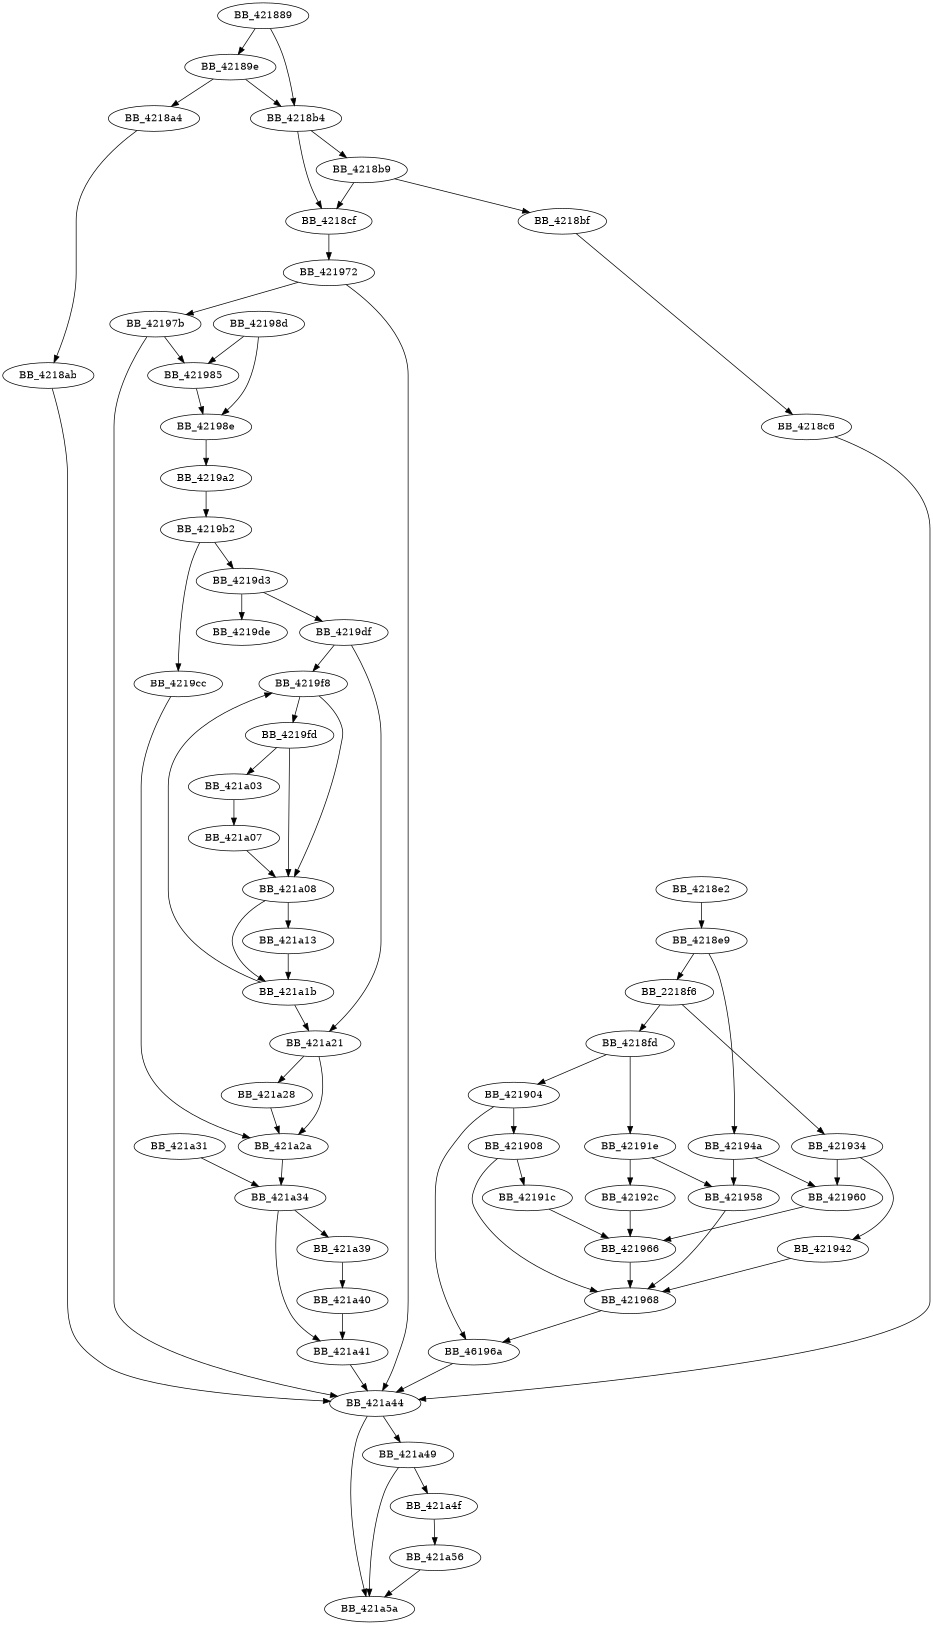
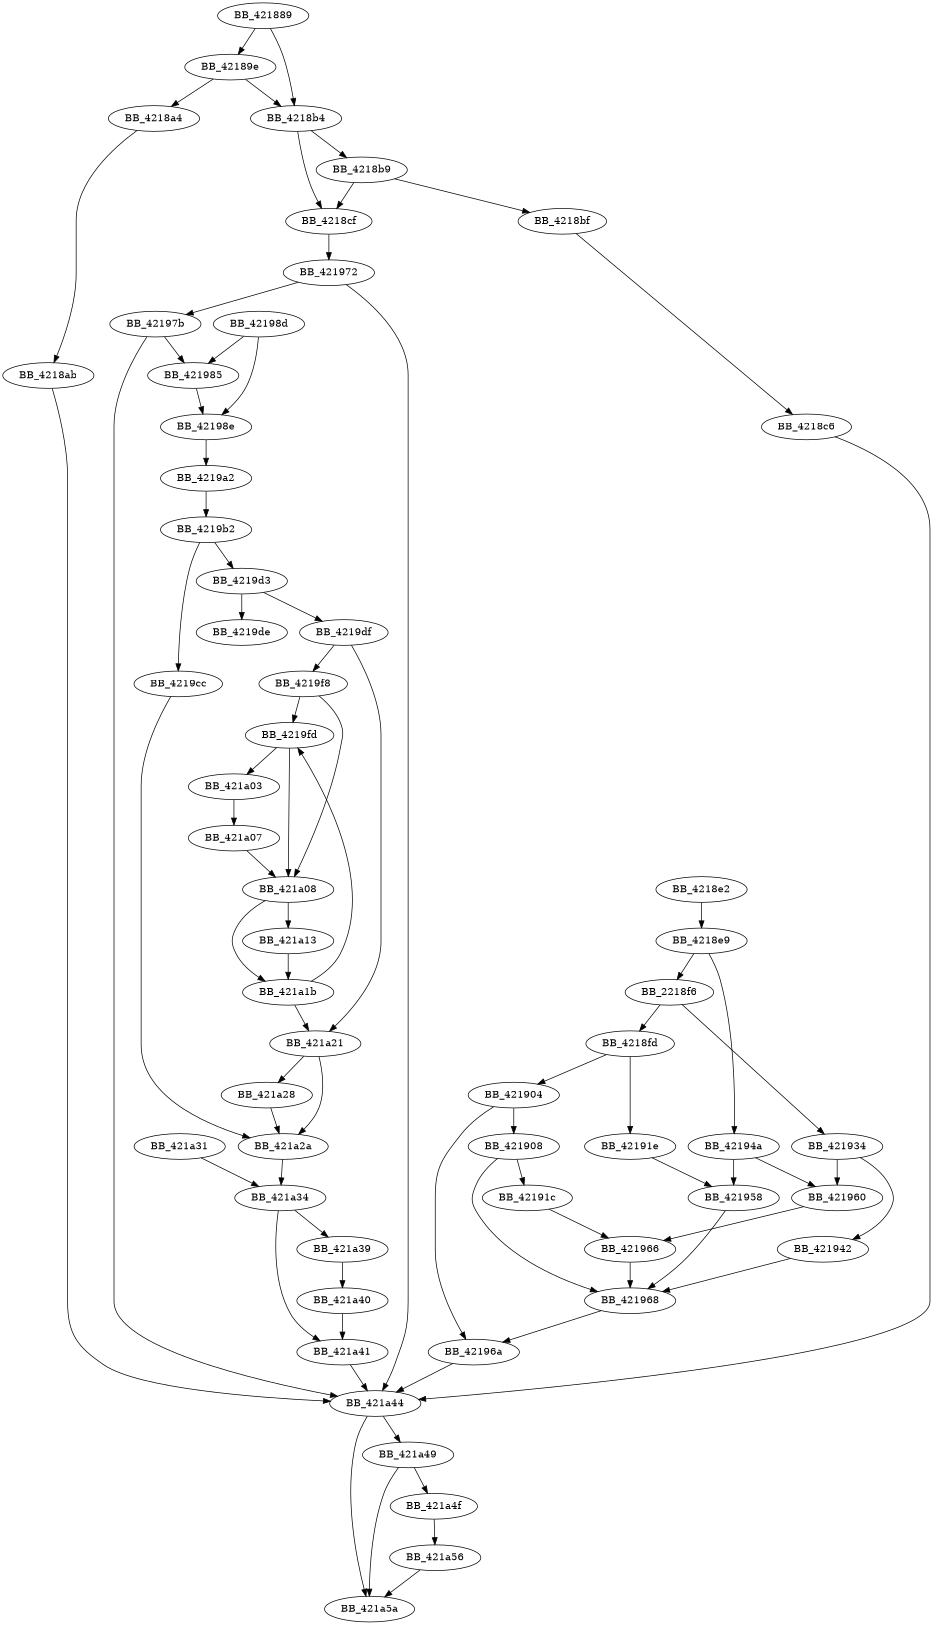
edge "BB_421a1b" -> "BB_4219f8": now "BB_421a1b" -> "BB_4219fd"
node "BB_42192c": removed
node "BB_46196a": label "BB_46196a" -> "BB_42196a"
